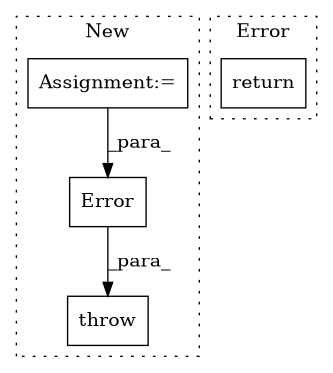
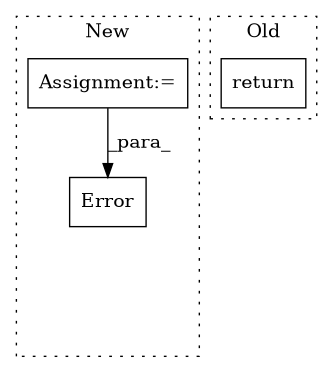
cluster "Error": label "Error" -> "Old"
node "throw": removed
